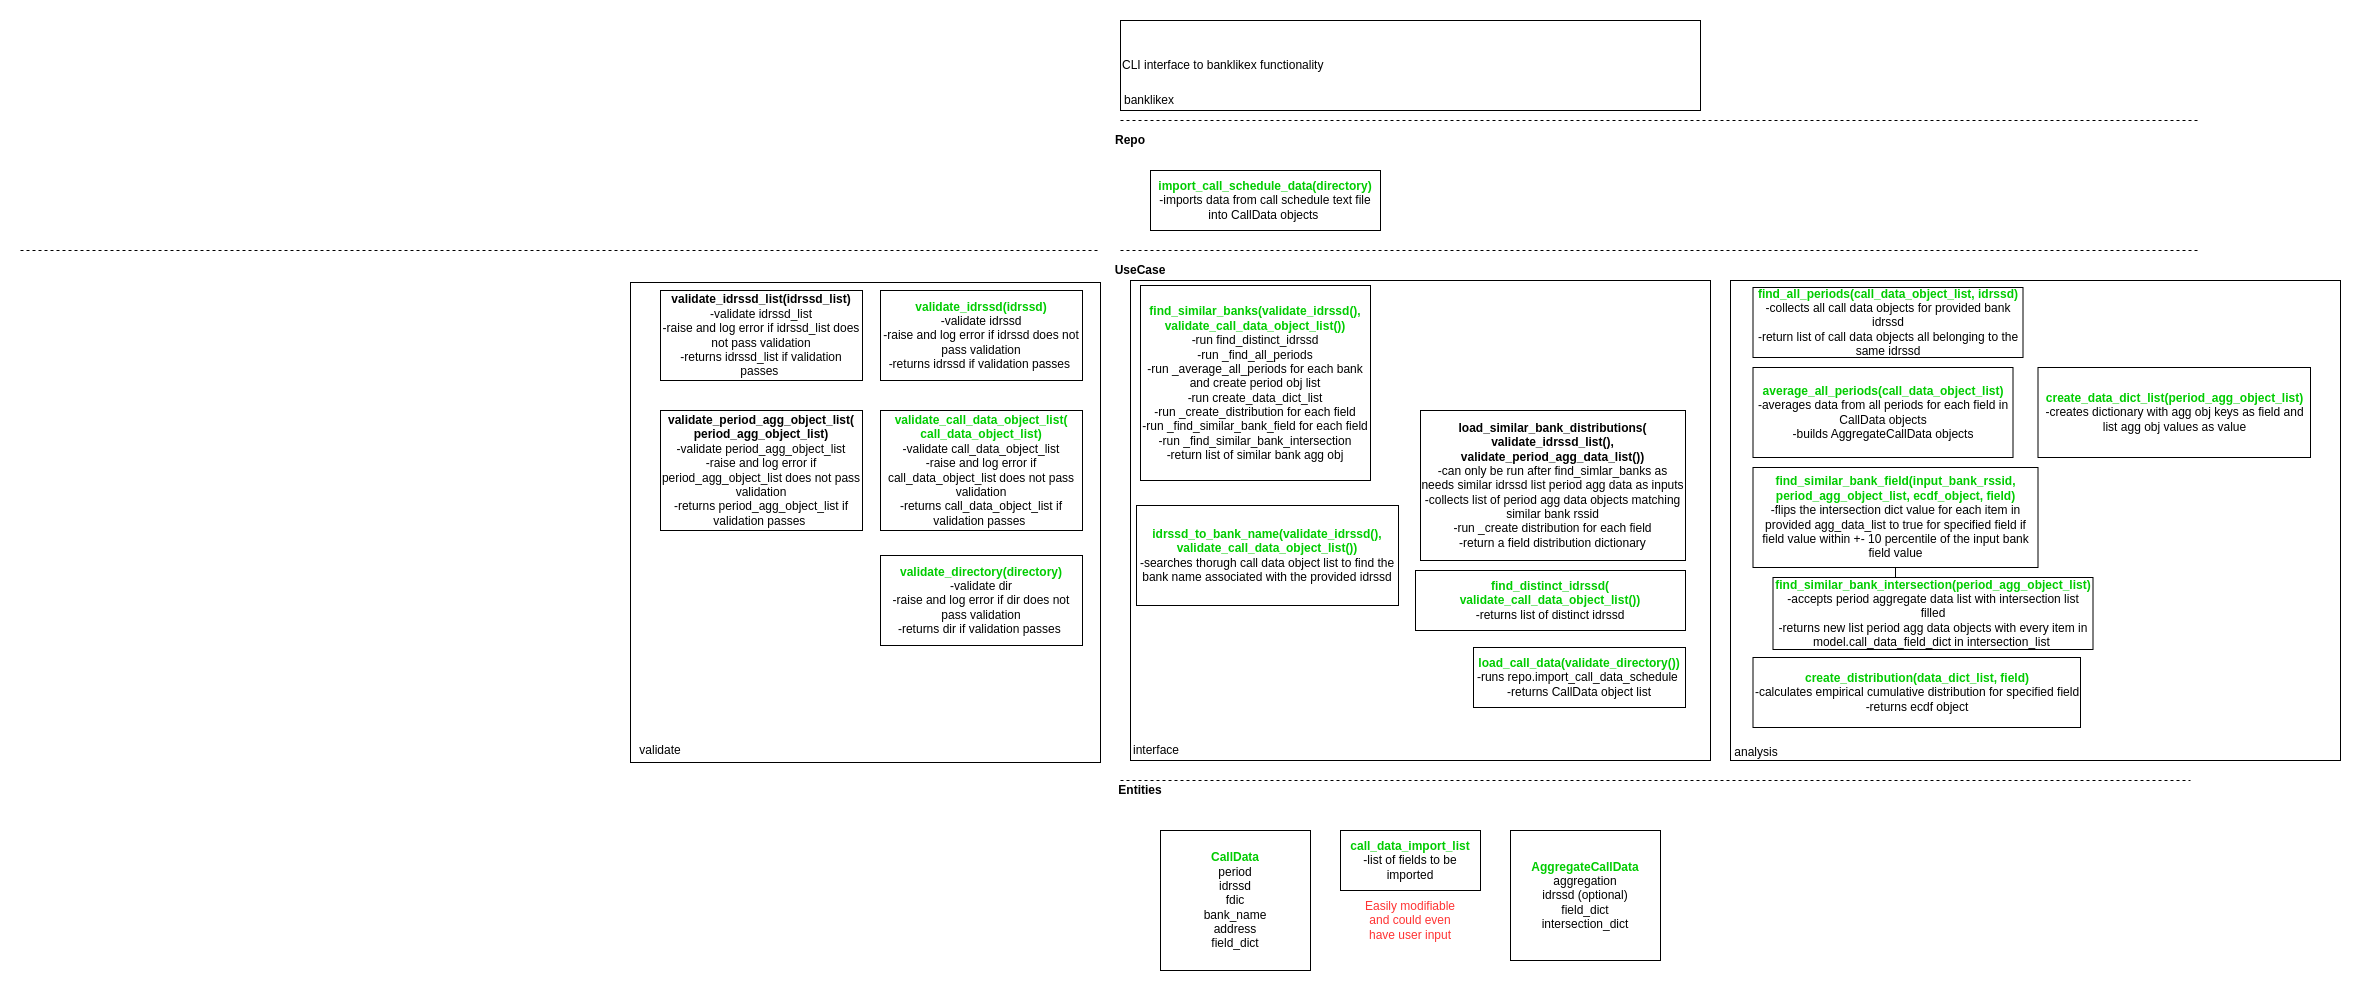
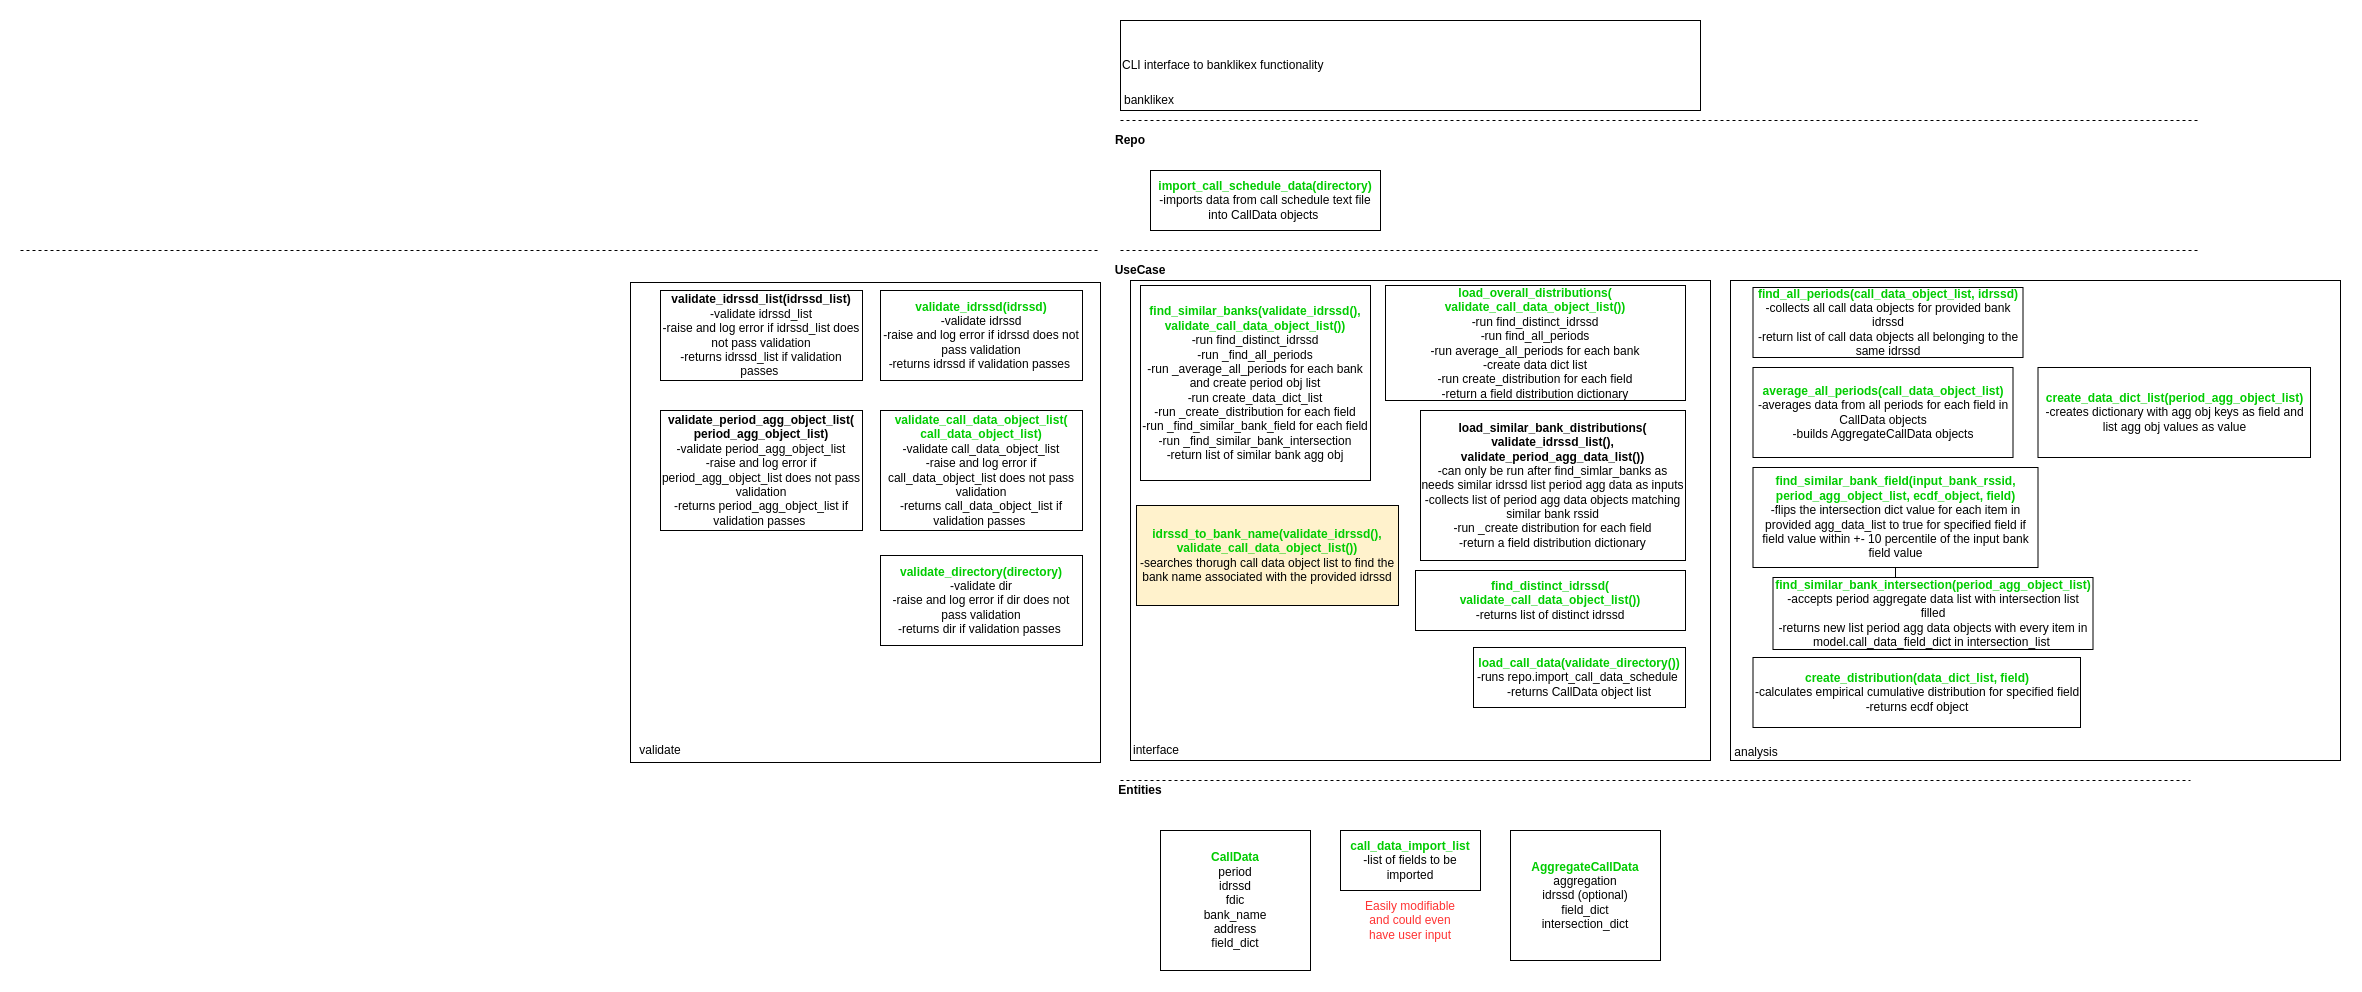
node "load_overall_distributions( validate_call_data_object_list()) -run find_distinct_idrssd -run find_all_periods -run average_all_periods for each bank -create data dict list -run create_distribution for each field -return a field distribution dictionary": added
node "idrssd_to_bank_name(validate_idrssd(), validate_call_data_object_list()) -searches thorugh call data object list to find the bank name associated with the provided idrssd": fillcolor #ffffff -> #fff2cc
